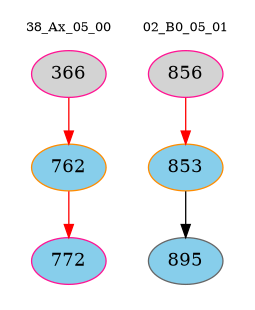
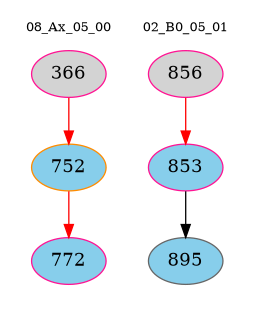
cluster "38_Ax_05_00": label "38_Ax_05_00" -> "08_Ax_05_00"
node "762": label "762" -> "752"
node "853": color darkorange -> deeppink
